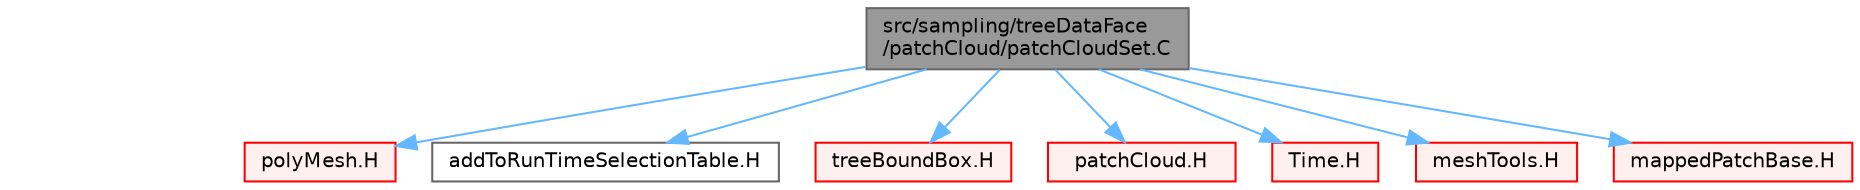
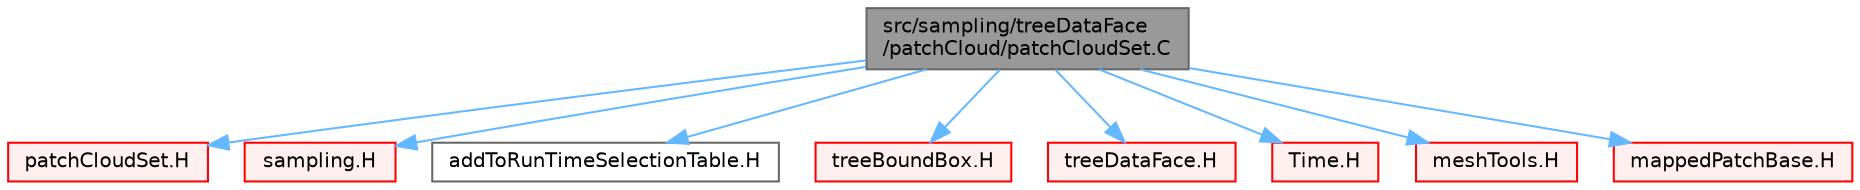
node "patchCloudSet.H": added
node "polyMesh.H": label "polyMesh.H" -> "sampling.H"
node "patchCloud.H": label "patchCloud.H" -> "treeDataFace.H"
